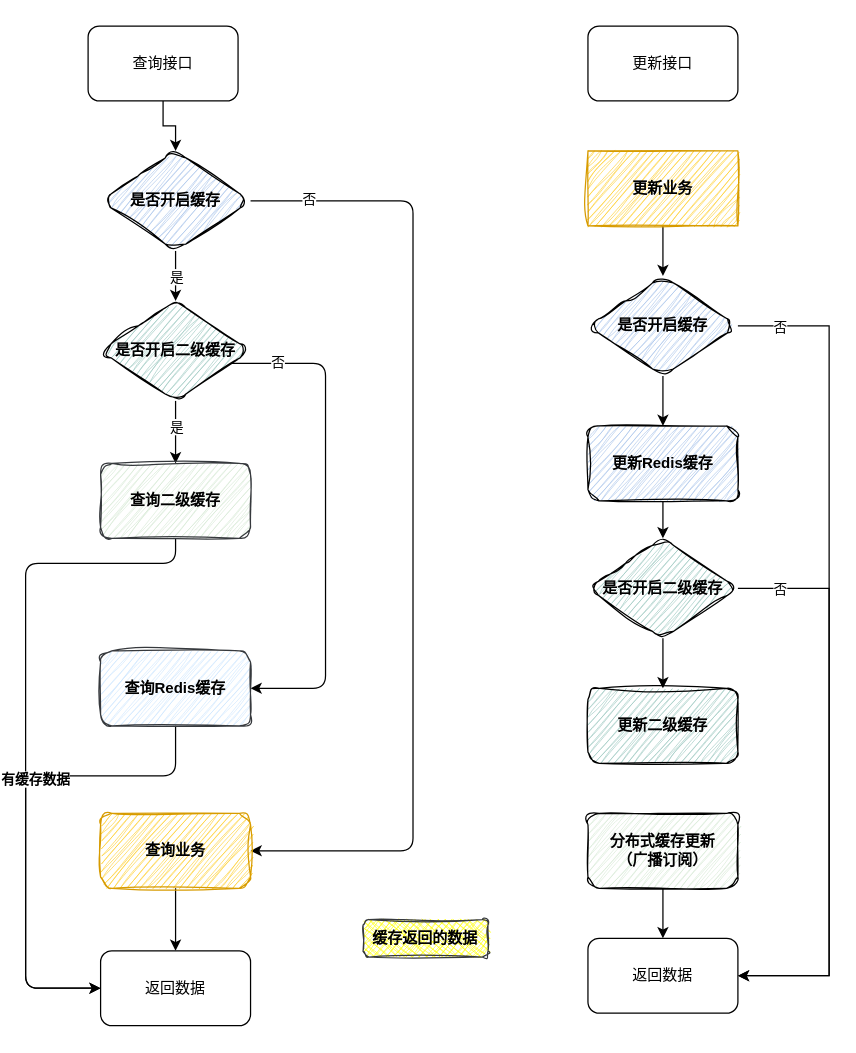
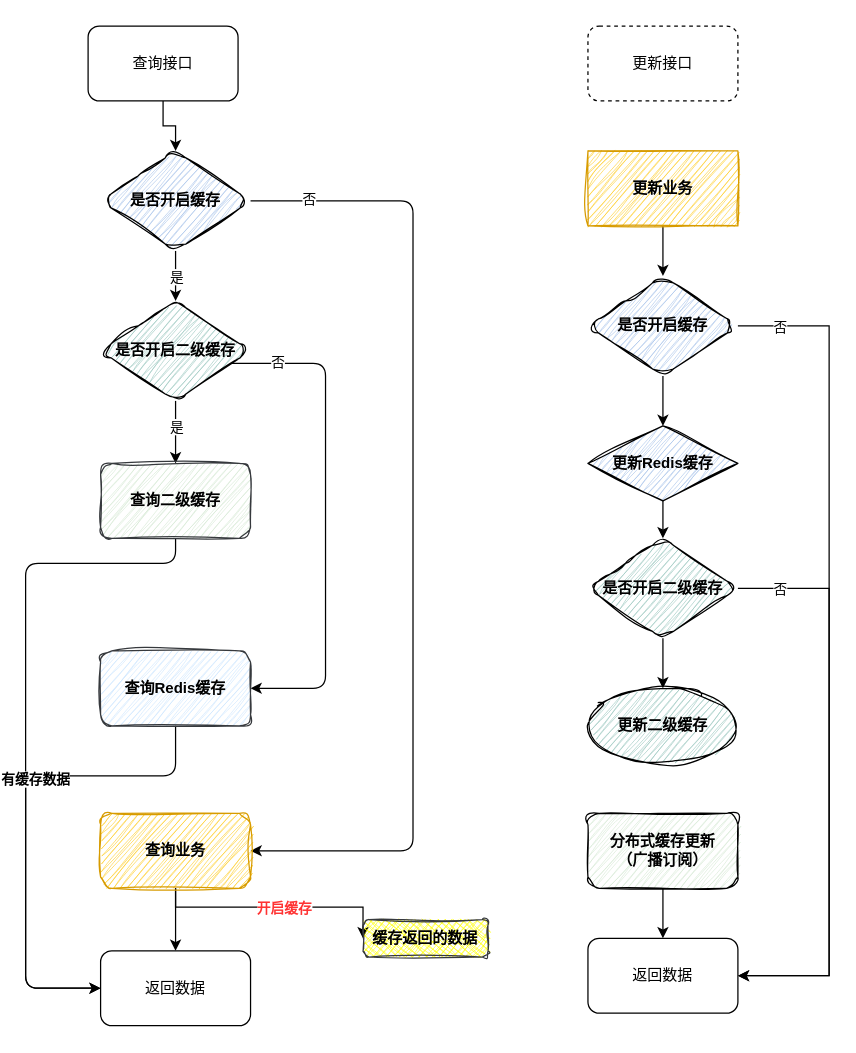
node "更新接口": style solid -> dashed
node "更新Redis缓存": shape rounded rectangle -> diamond
node "更新二级缓存": shape rounded rectangle -> ellipse
edge "查询业务" -> "缓存返回的数据": added, label "开启缓存"
